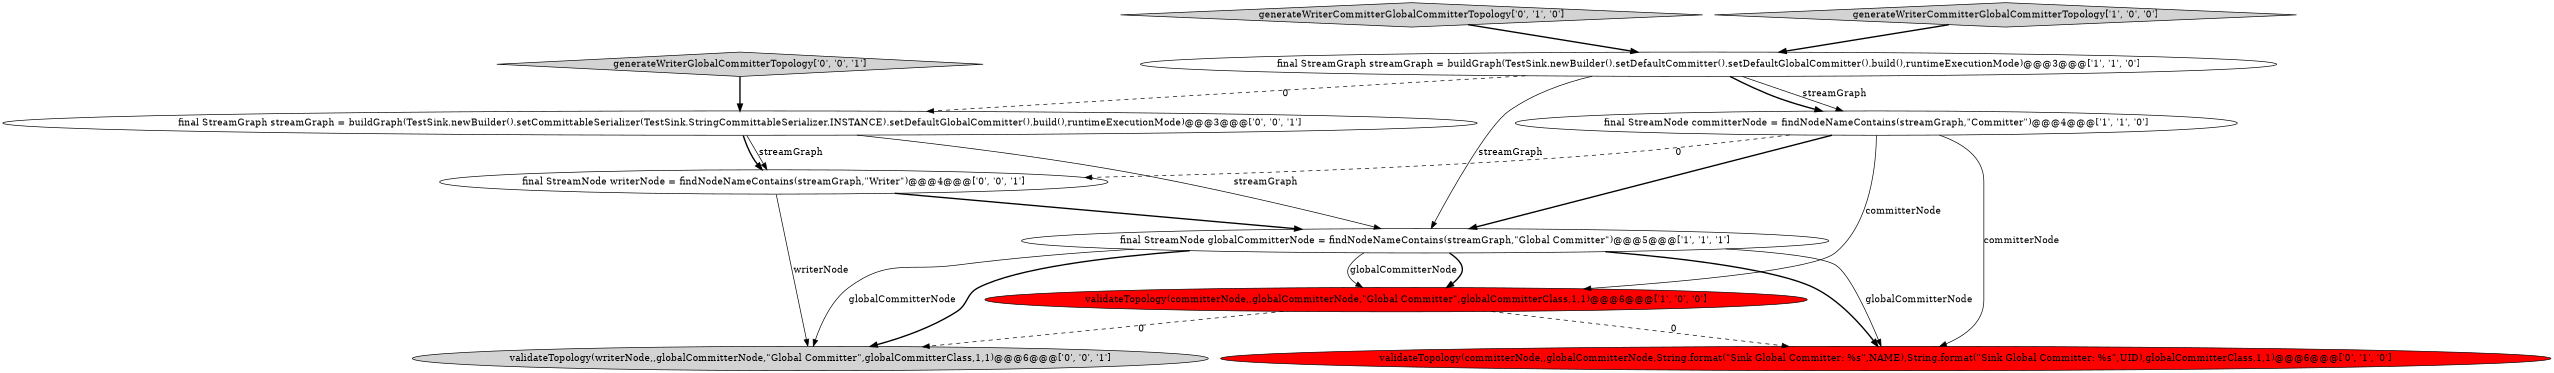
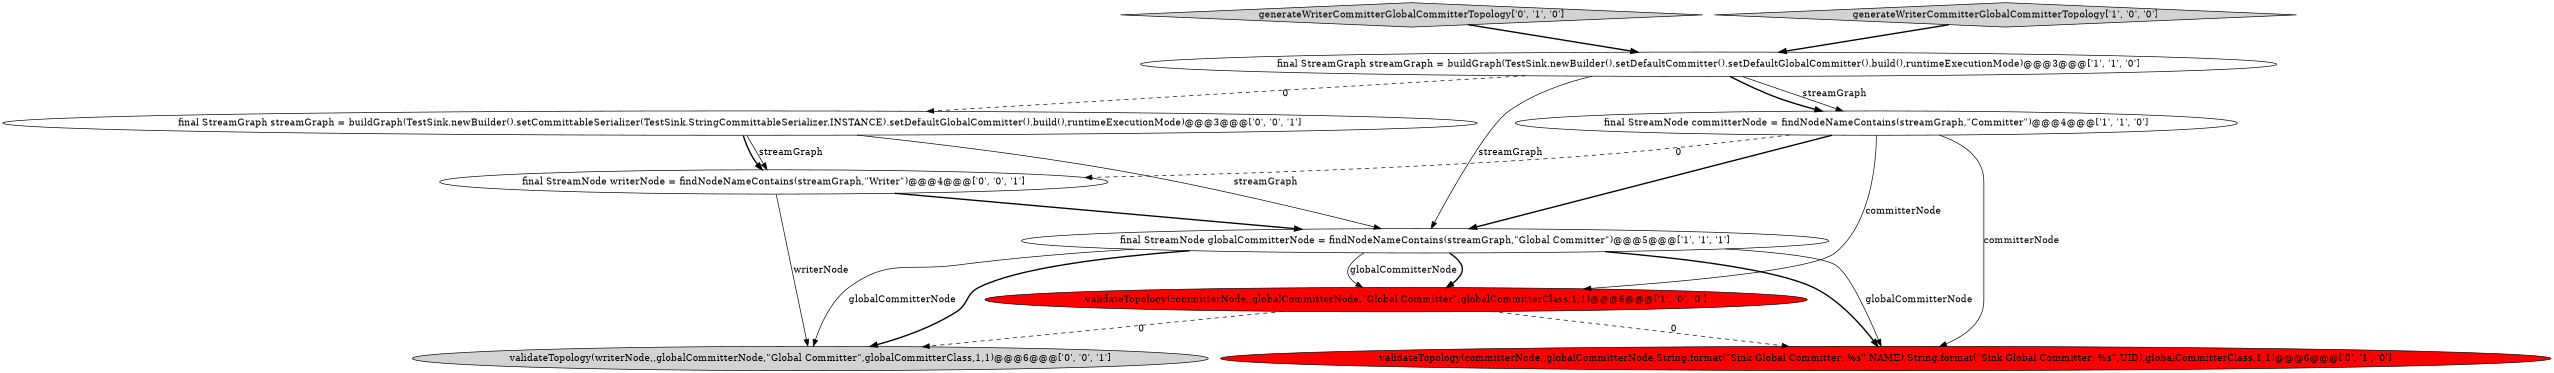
node "generateWriterGlobalCommitterTopology['0', '0', '1']": removed
